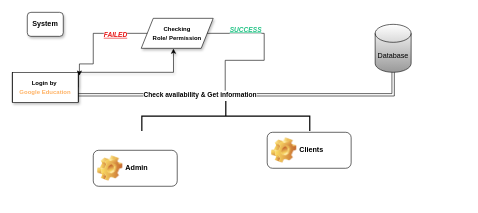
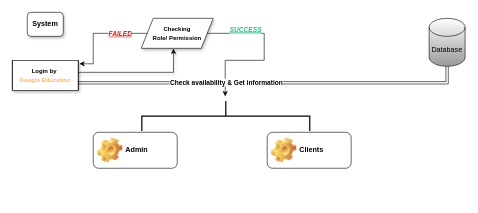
node "Database": moved (393, 48) -> (447, 42)
node "Login by Google Education": moved (45, 87) -> (45, 75)
node "Admin": moved (135, 168) -> (135, 150)
